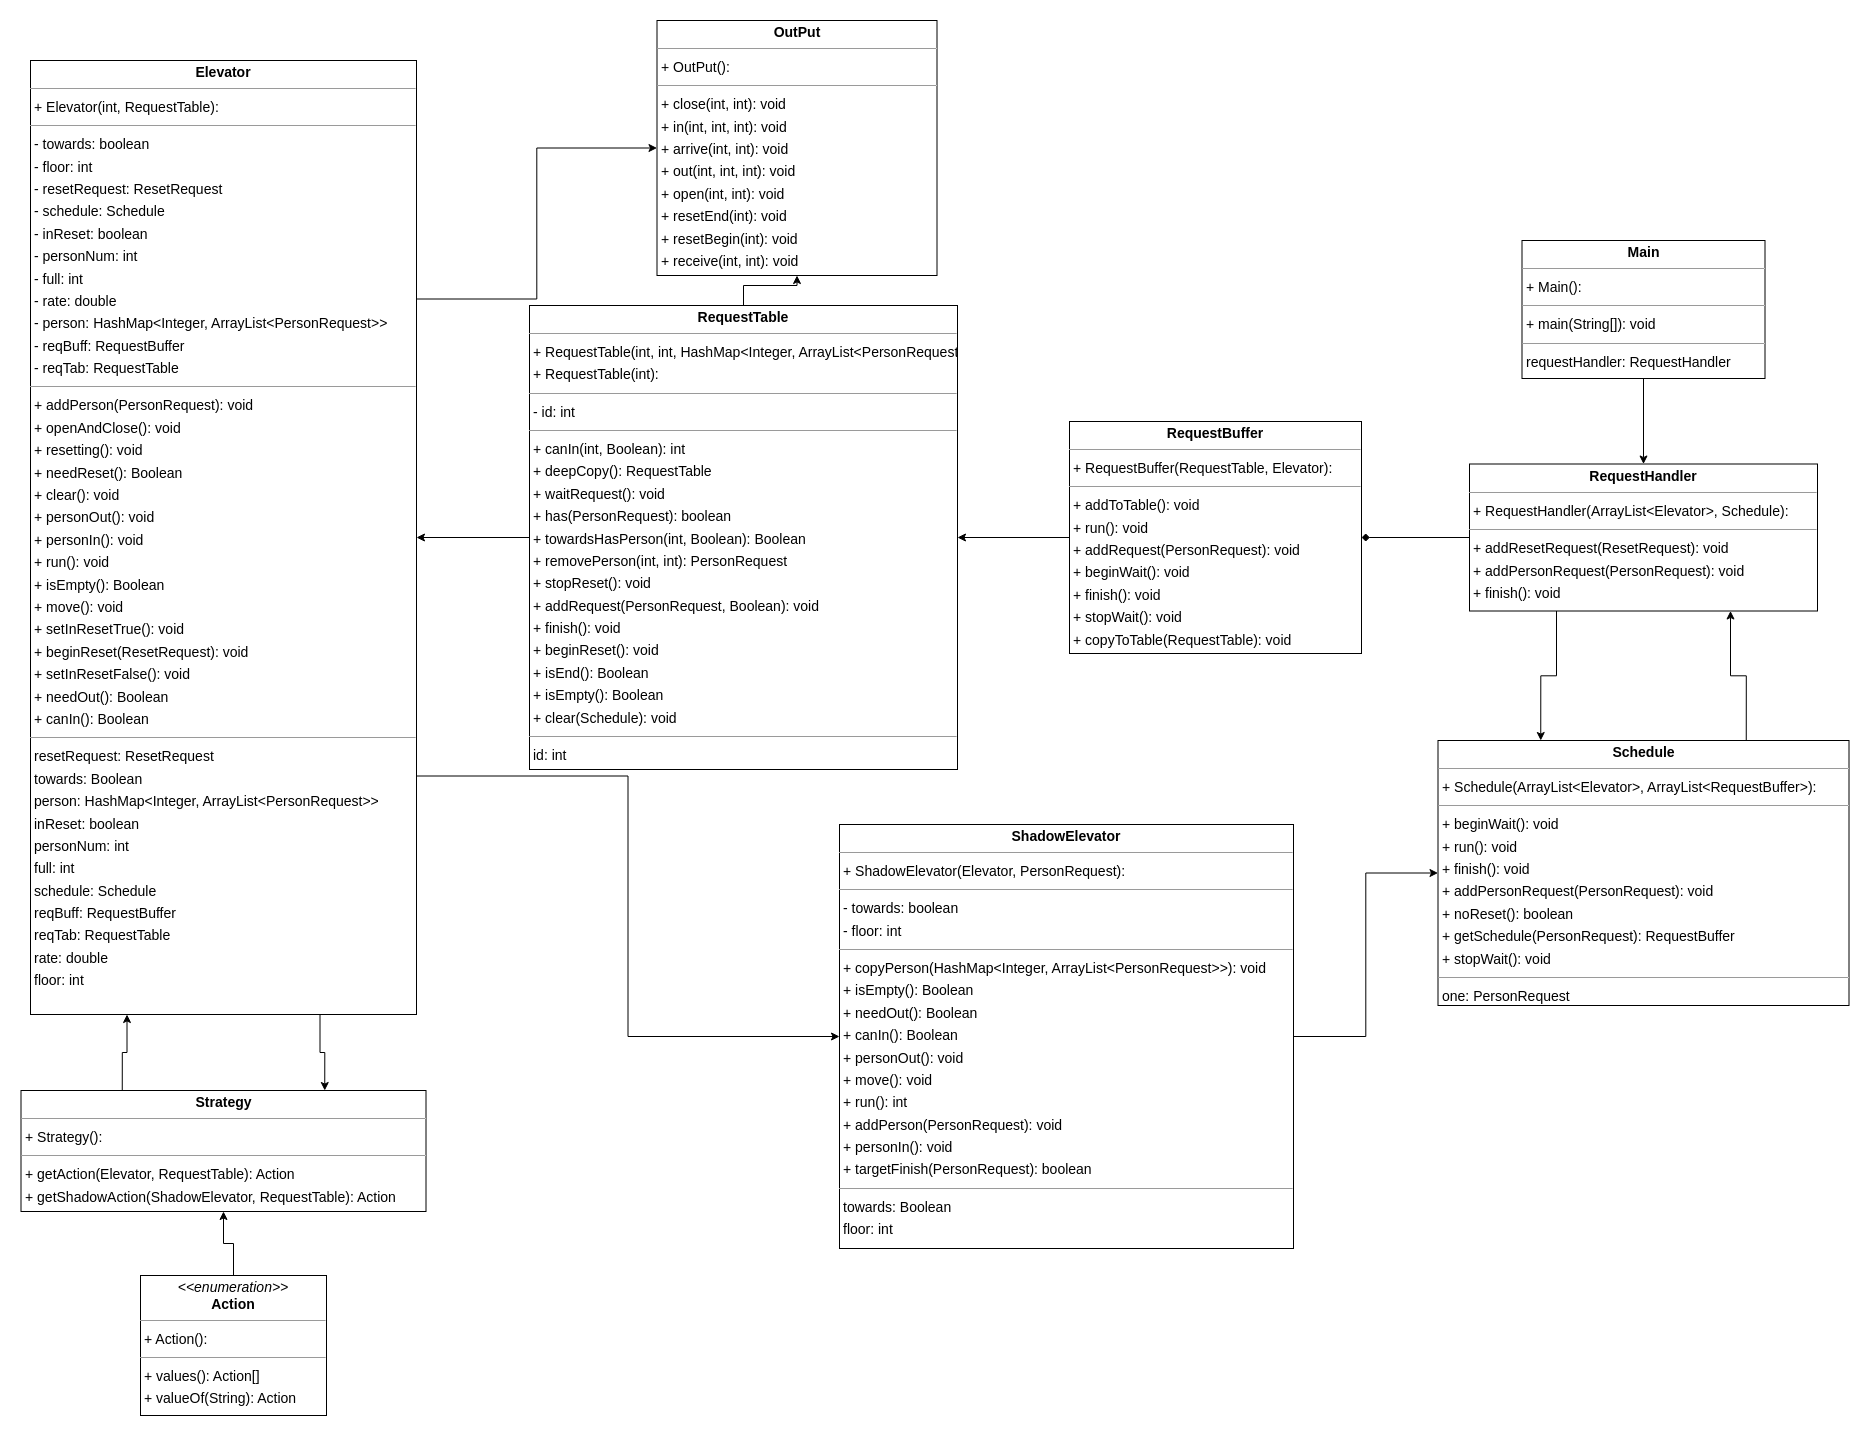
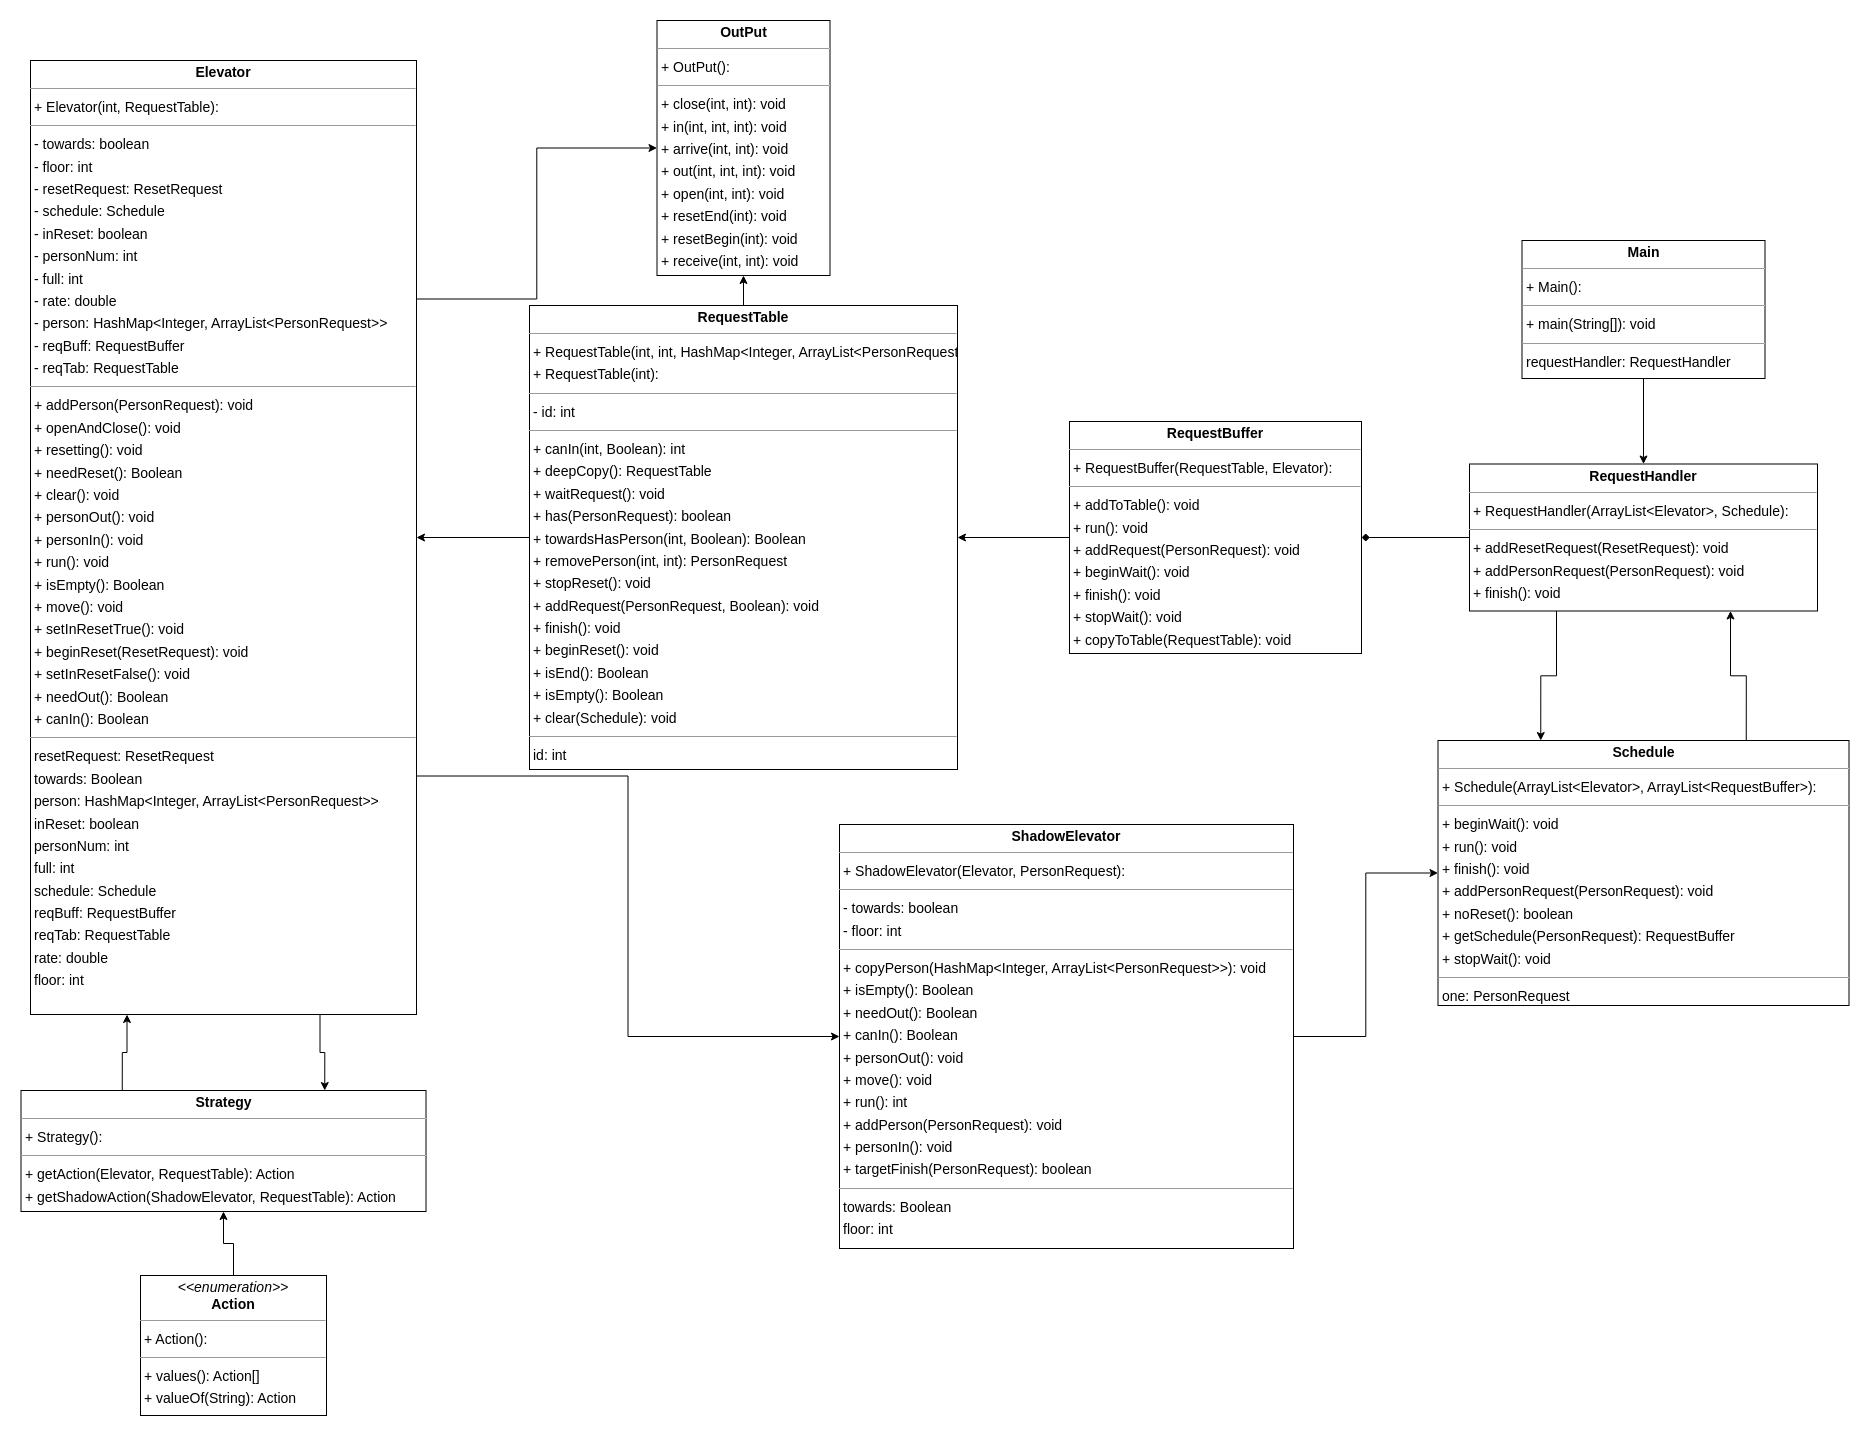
node "OutPut + OutPut(): + close(int, int): void + in(int, int, int): void + arrive(int, int): void + out(int, int, int): void + open(int, int): void + resetEnd(int): void + resetBegin(int): void + receive(int, int): void": size 280x255 -> 173x255
